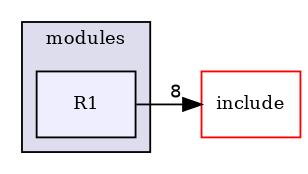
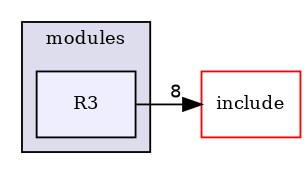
node "R1": label "R1" -> "R3"
